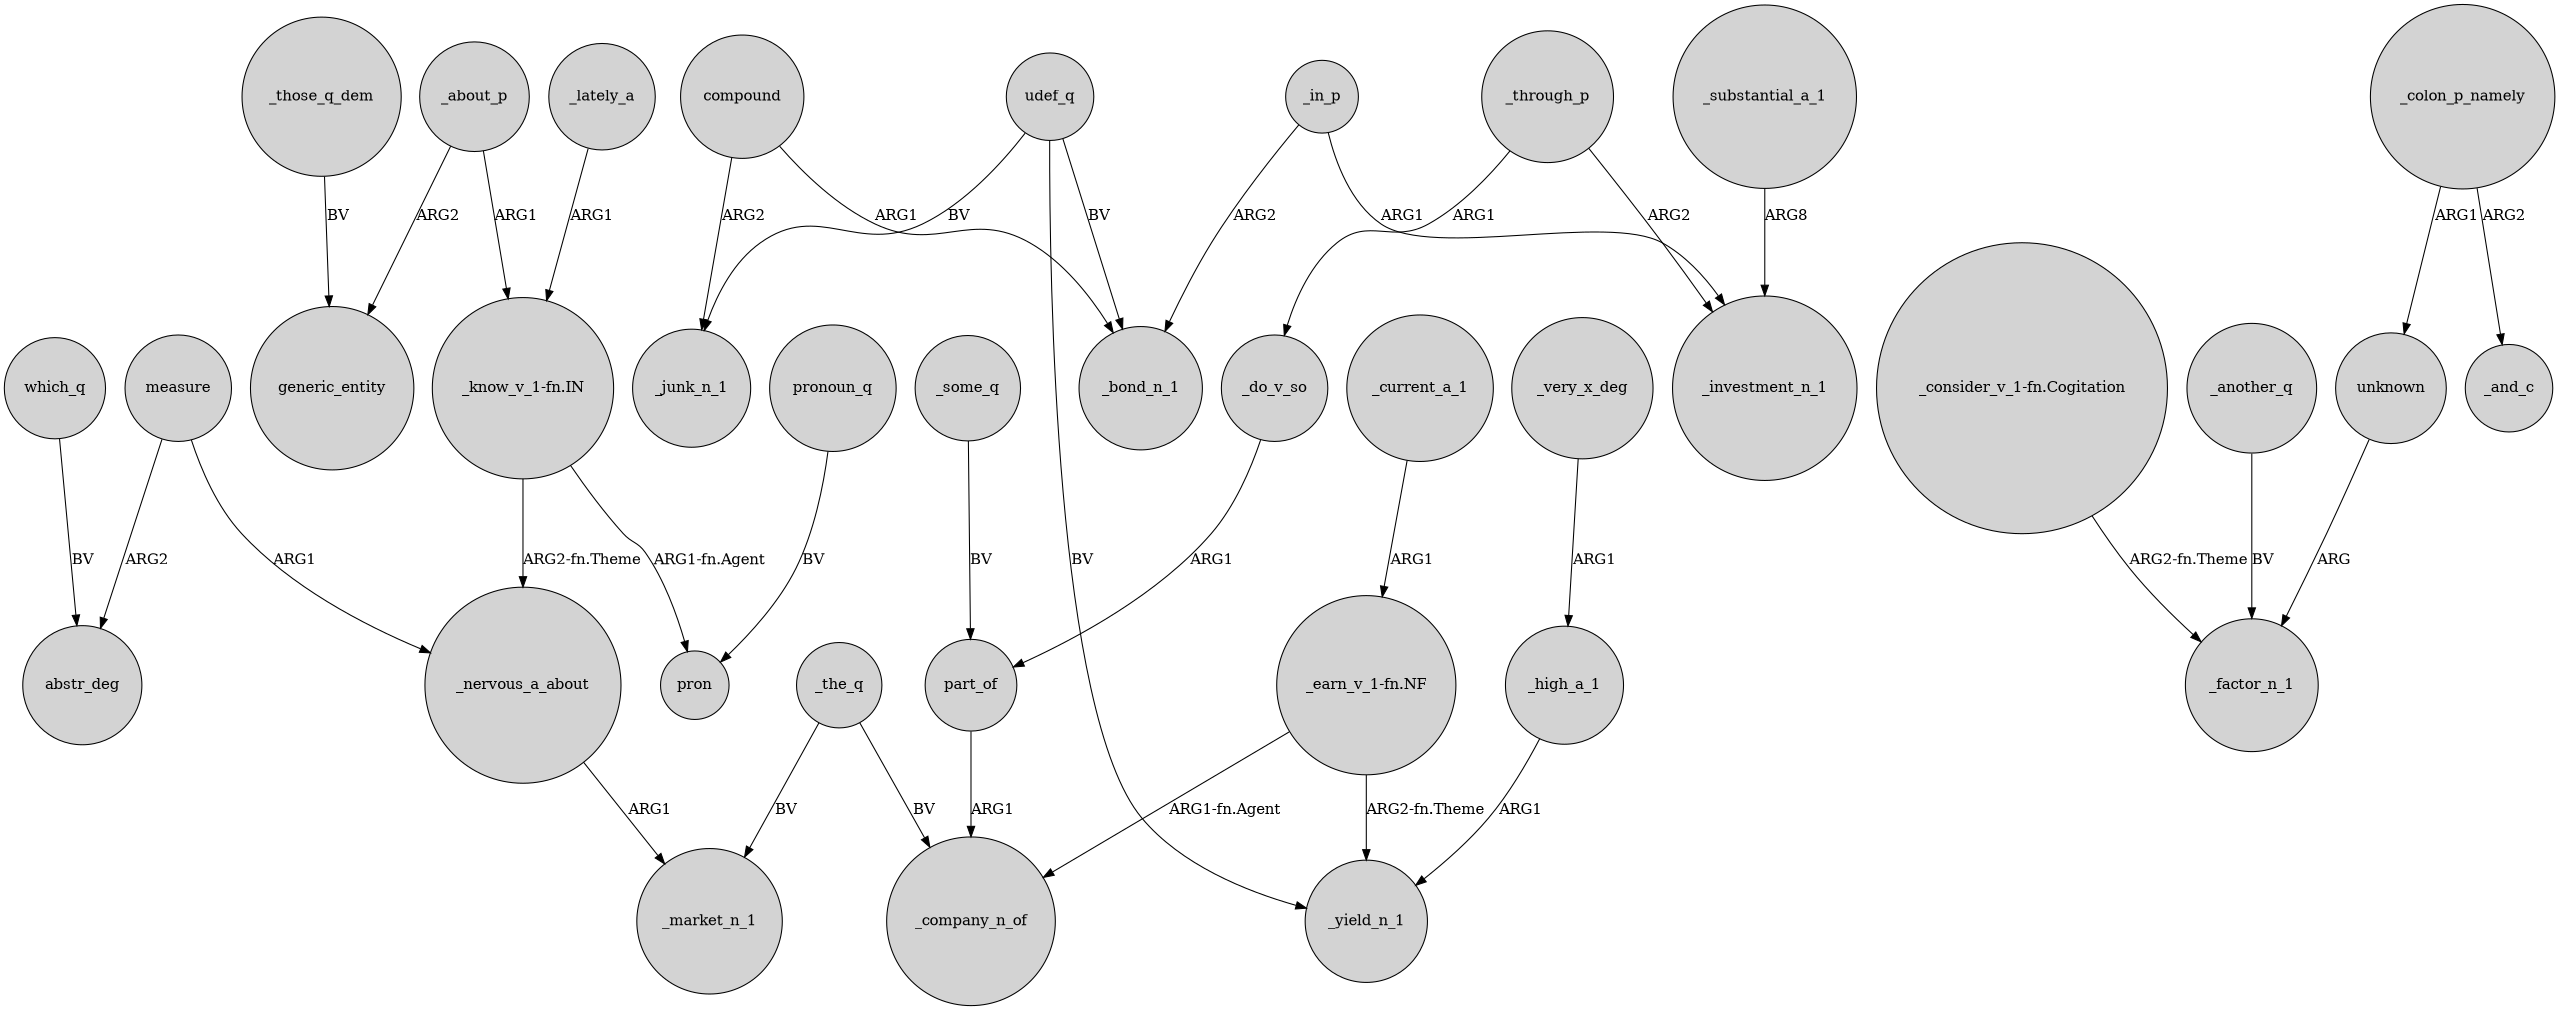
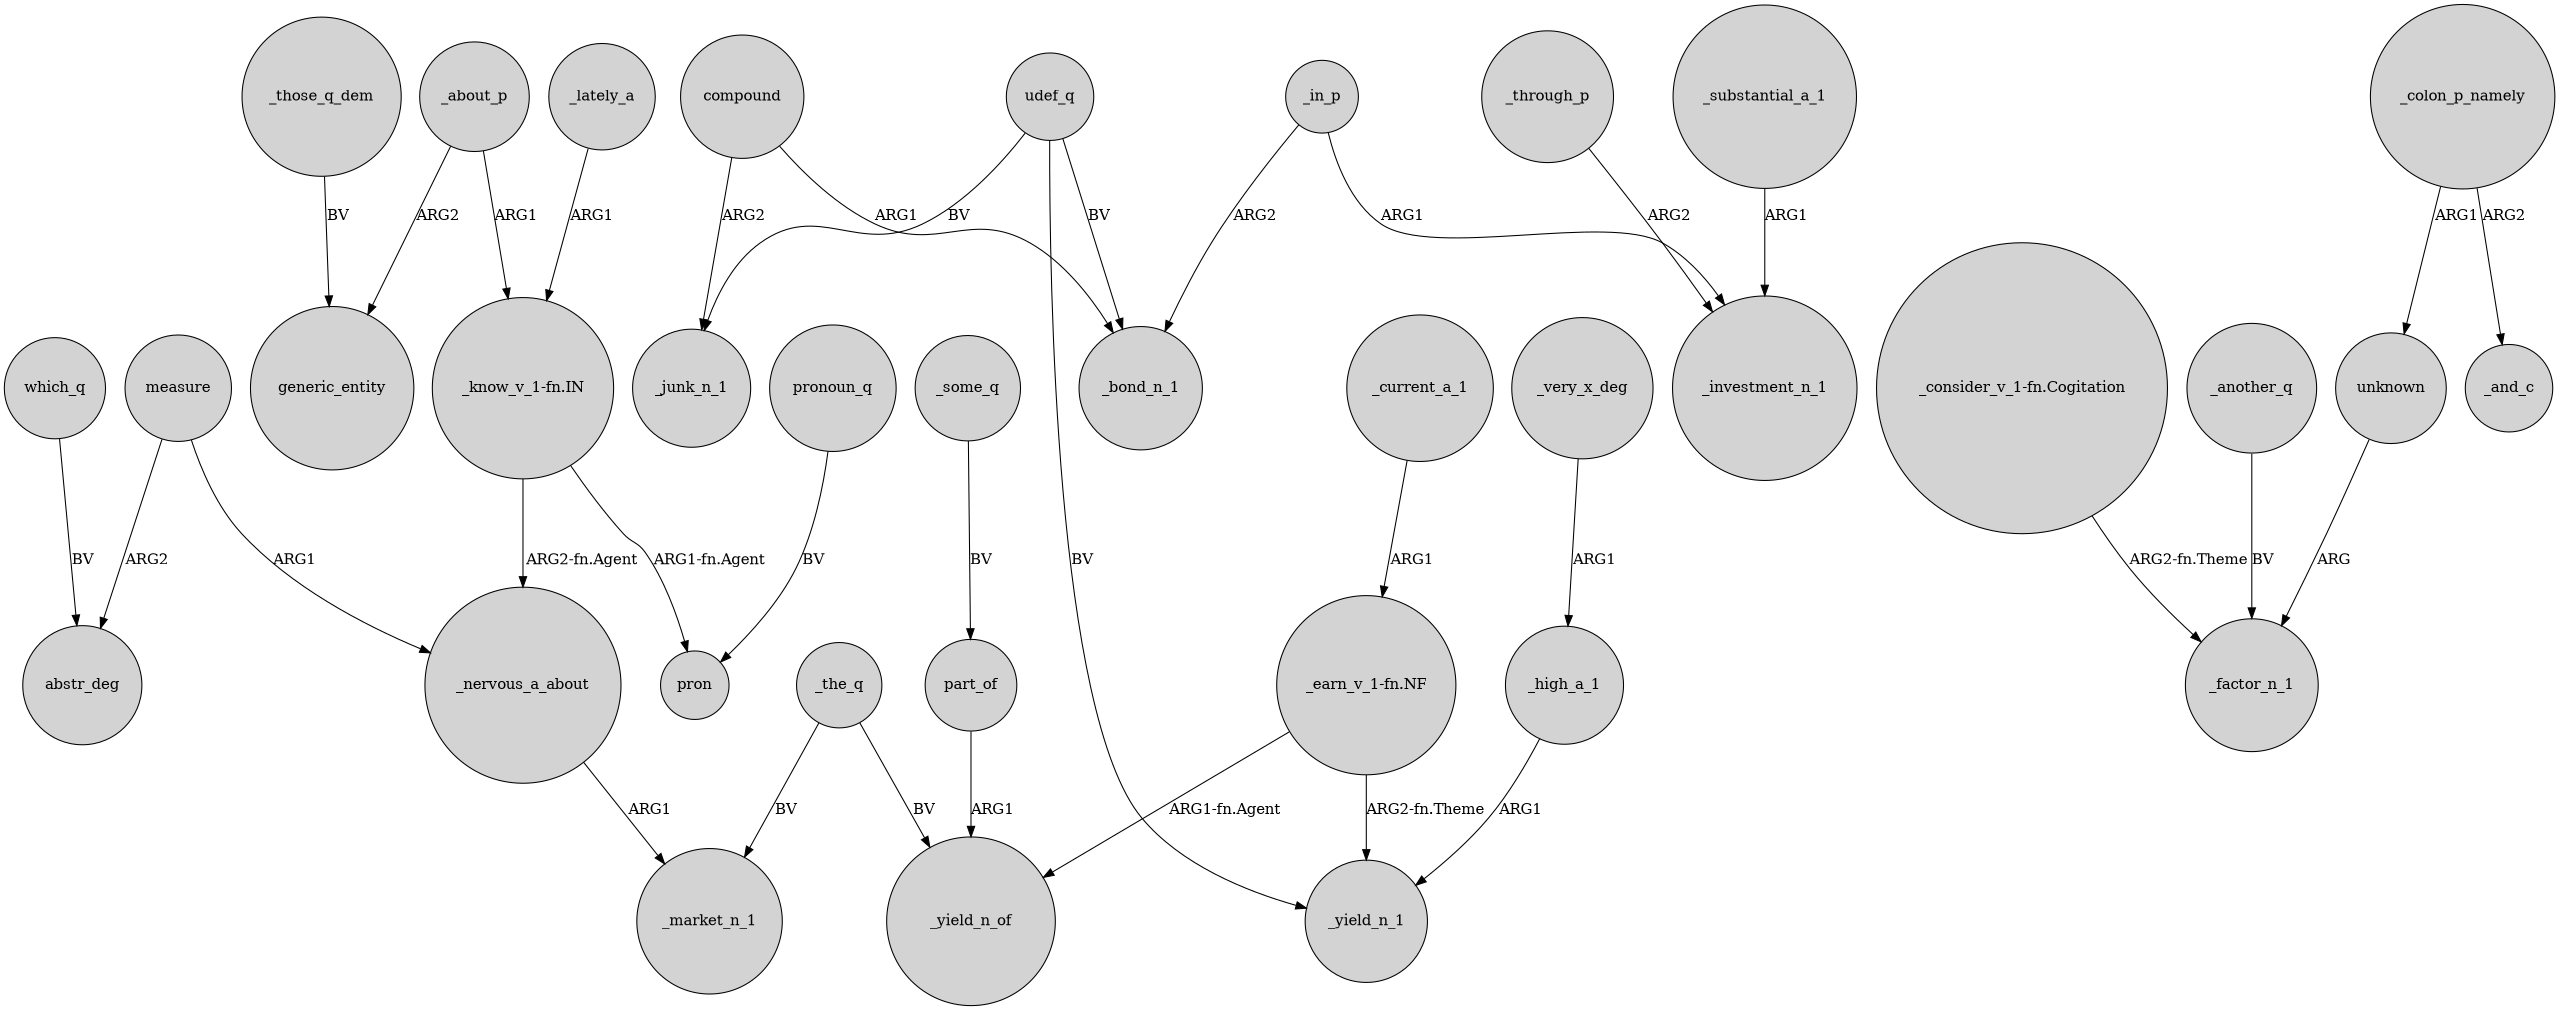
edge "_substantial_a_1" -> "_investment_n_1": label "ARG8" -> "ARG1"
node "_do_v_so": removed
edge "_know_v_1-fn.IN" -> "_nervous_a_about": label "ARG2-fn.Theme" -> "ARG2-fn.Agent"
node "_company_n_of": label "_company_n_of" -> "_yield_n_of"
